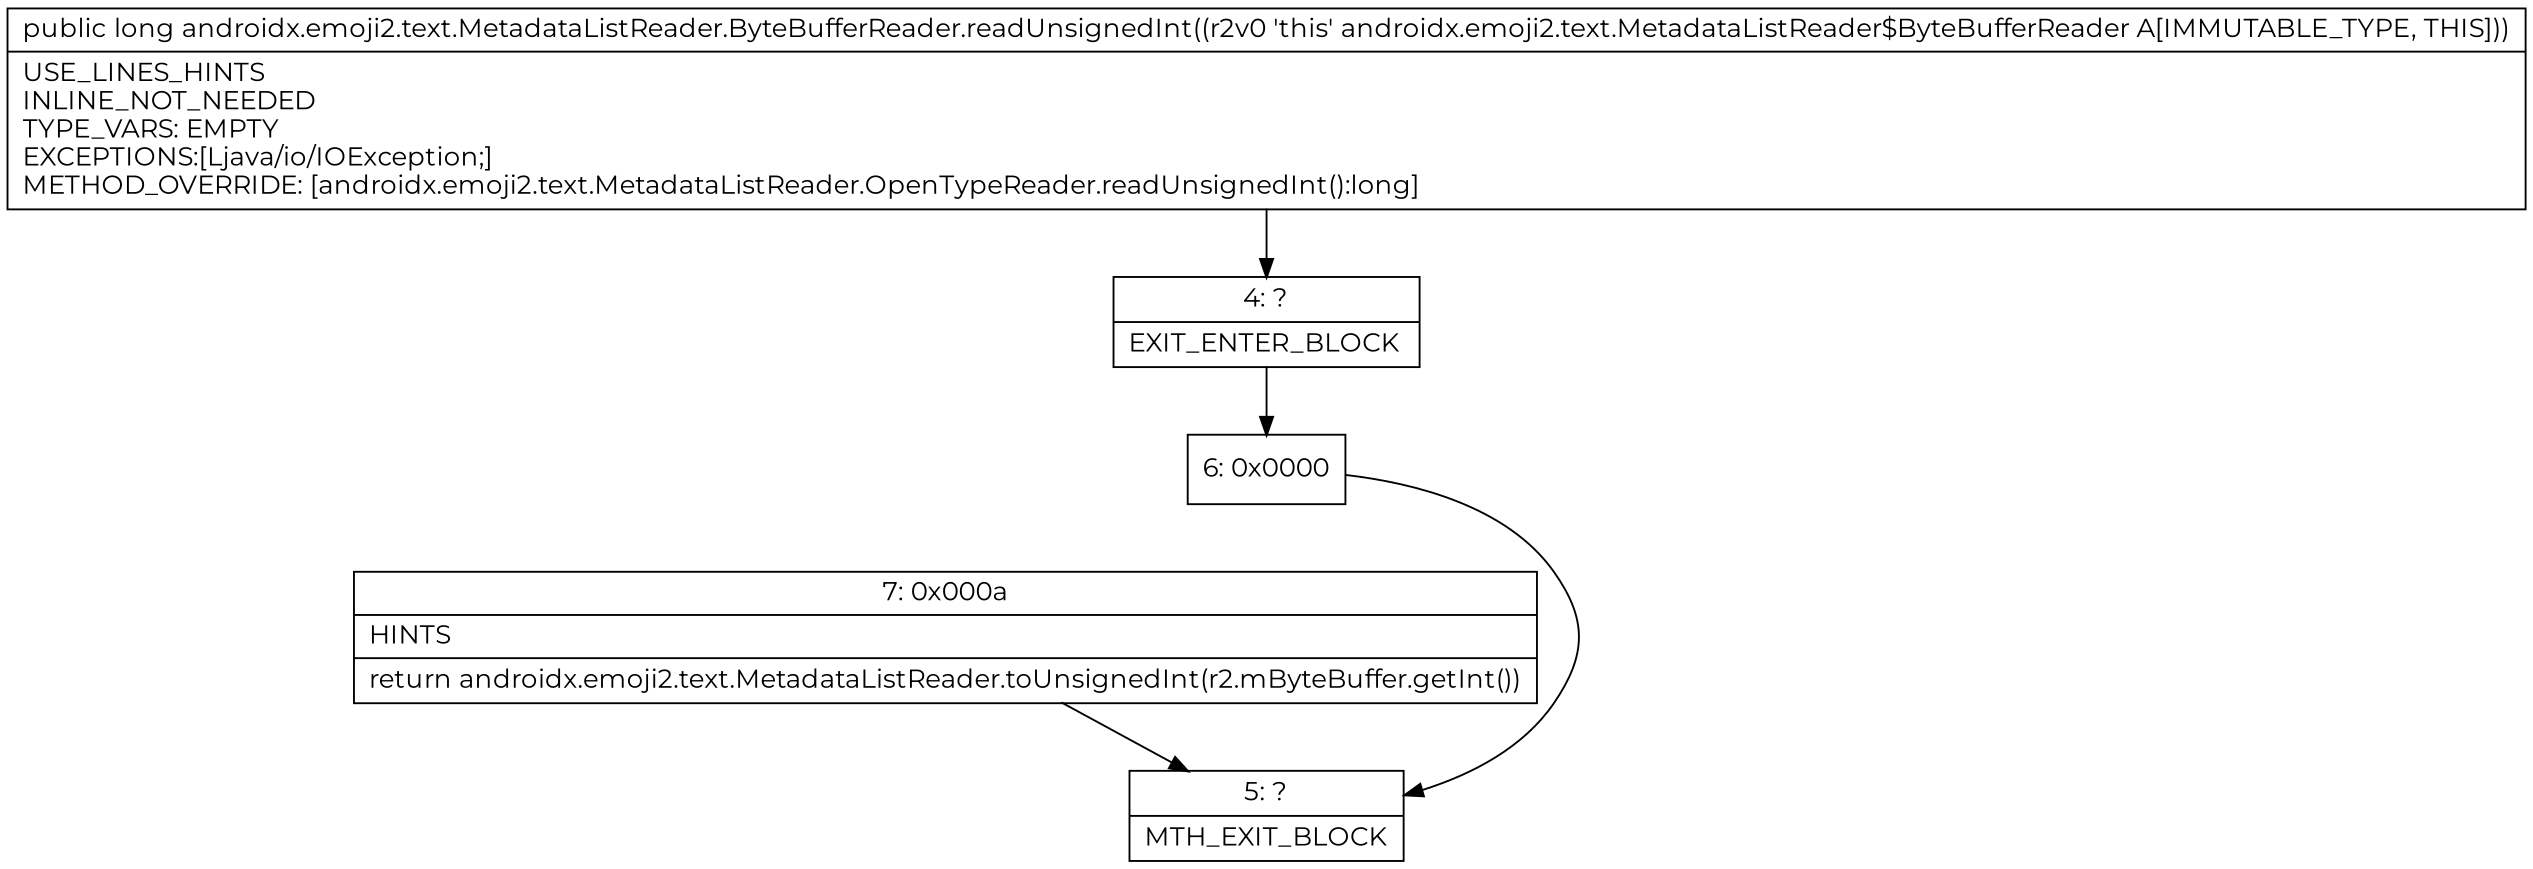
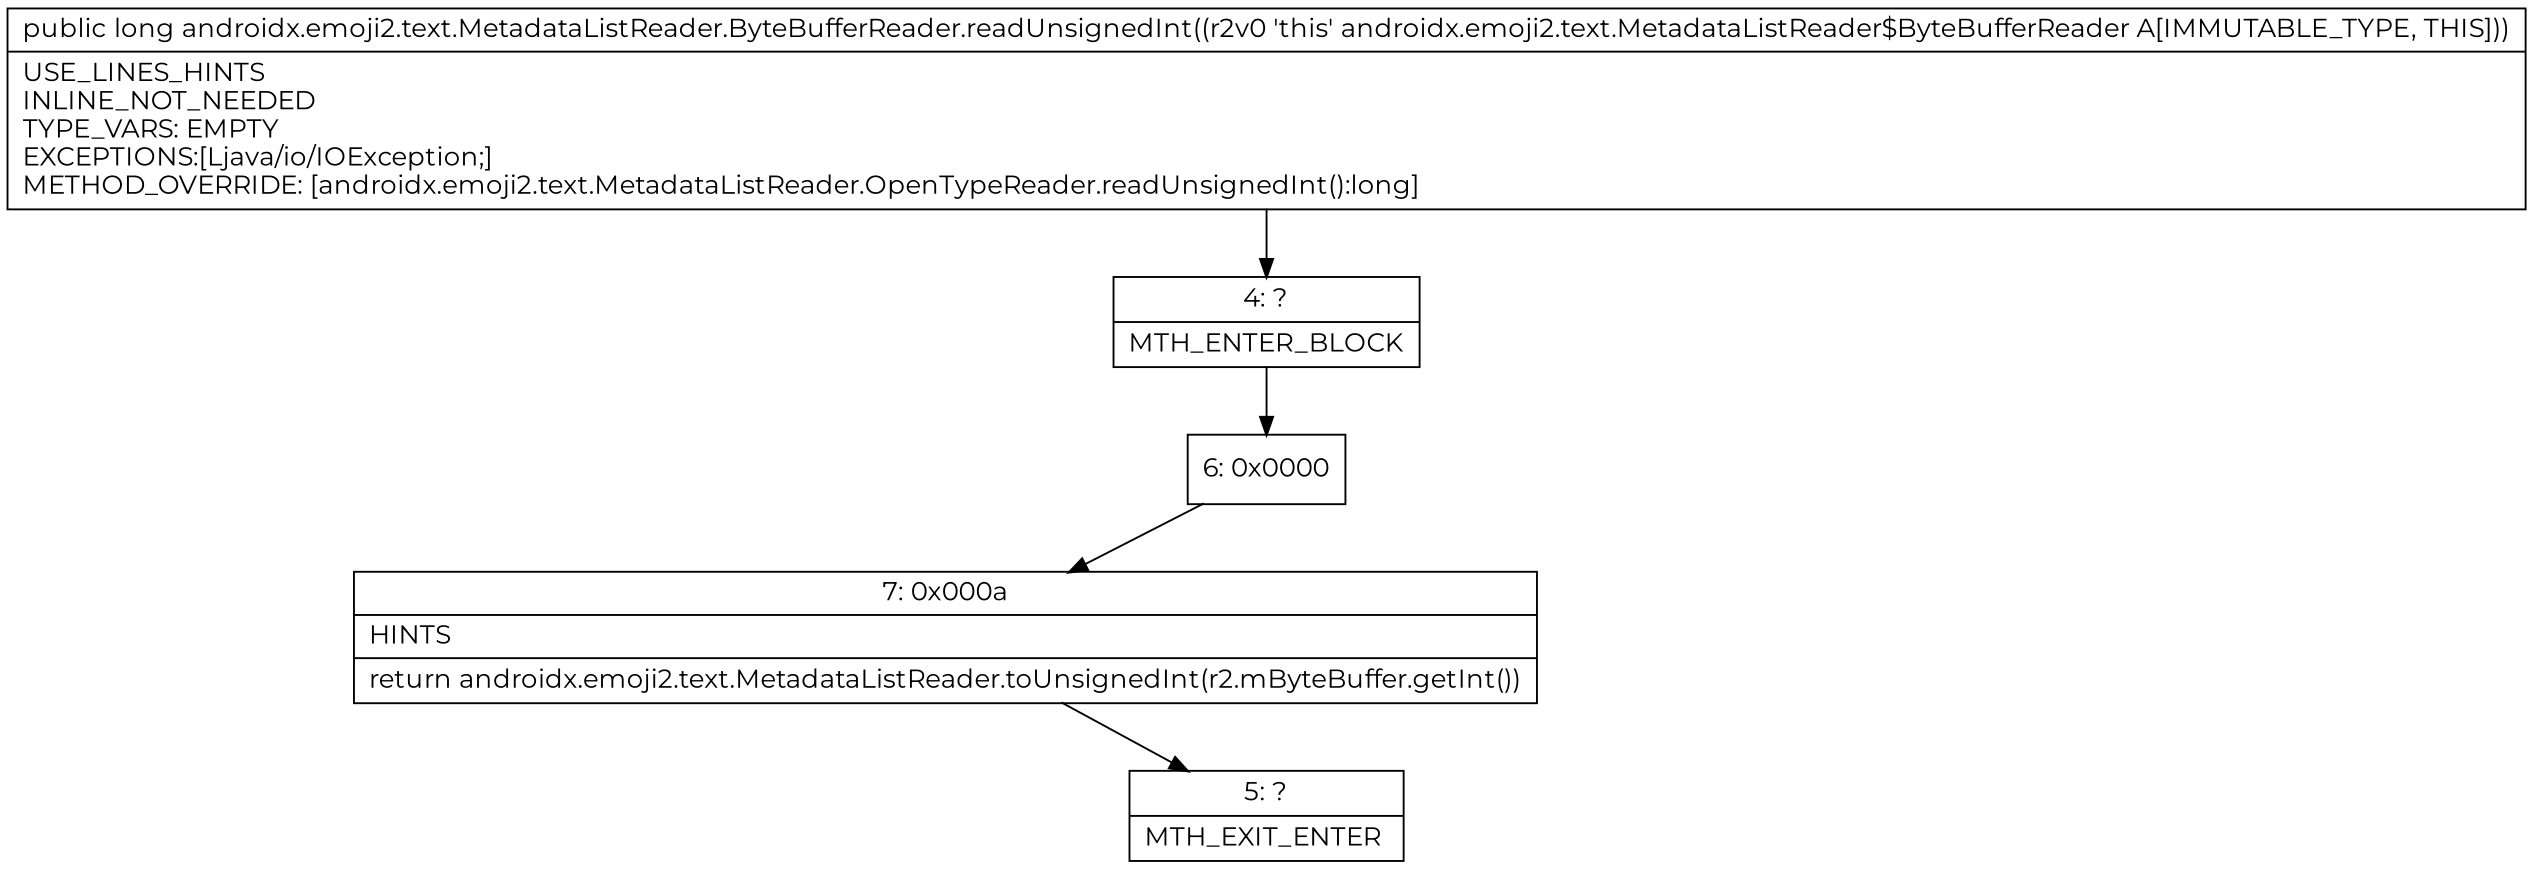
node "4: ?": text "EXIT_ENTER_BLOCK" -> "MTH_ENTER_BLOCK"
edge "6: 0x0000" -> "5: ?": now "6: 0x0000" -> "7: 0x000a"
node "5: ?": text "MTH_EXIT_BLOCK" -> "MTH_EXIT_ENTER"
